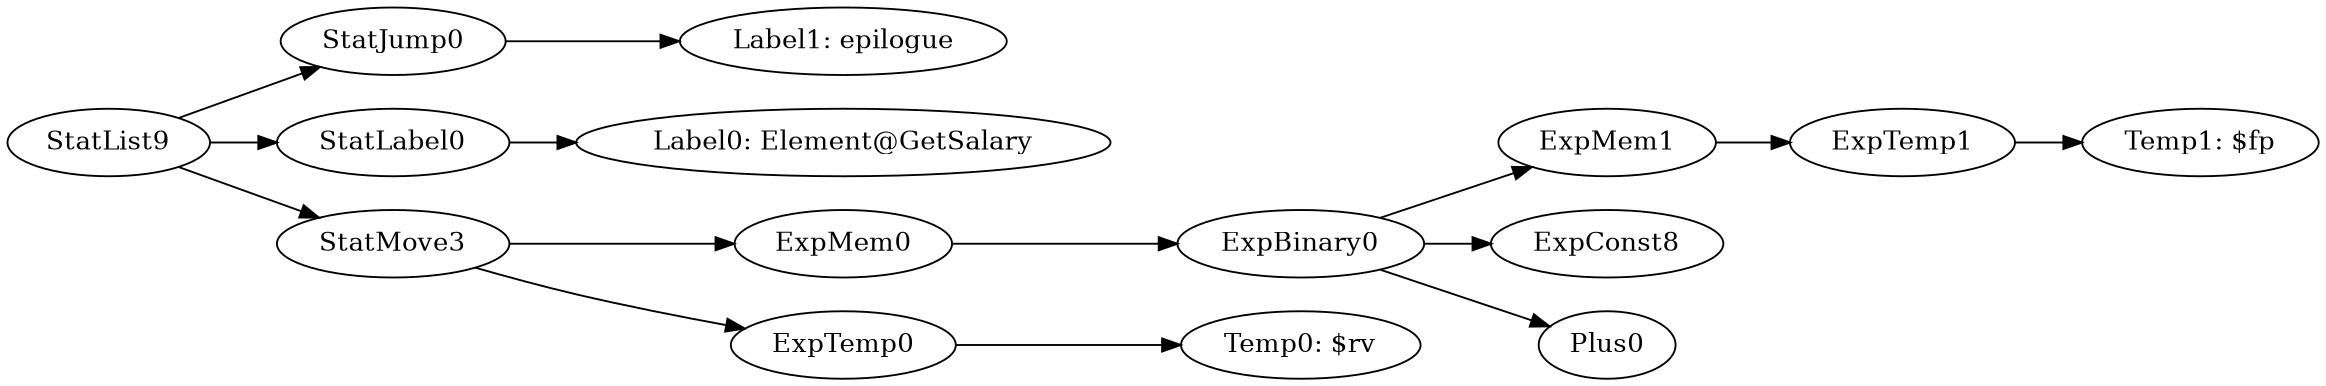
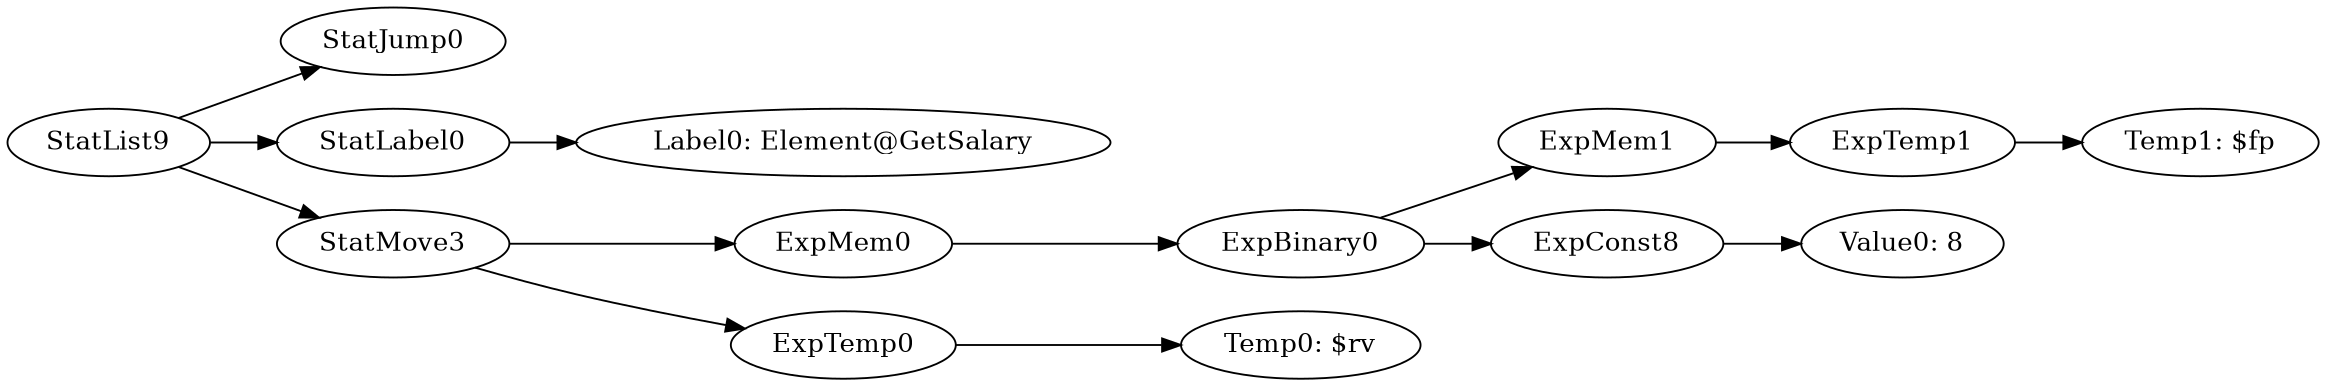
node "Label1: epilogue": removed
node "Value0: 8": added
node "Plus0": removed
